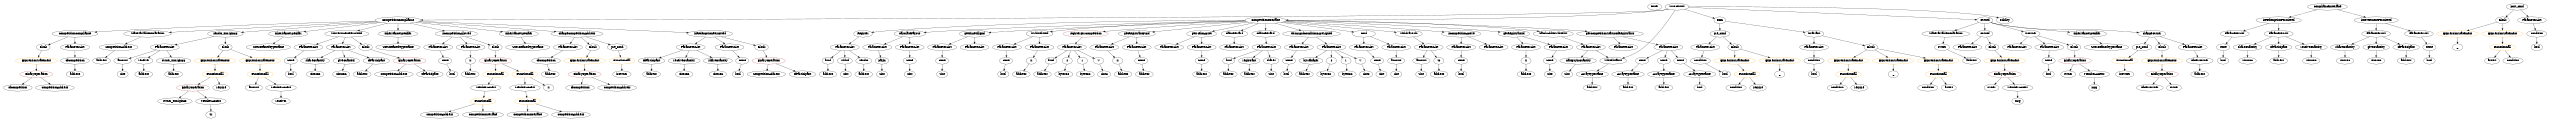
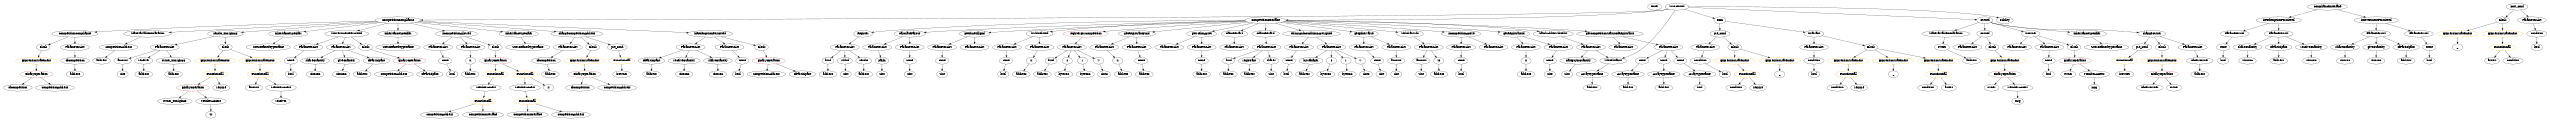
node "cond": label "cond" -> "getEtherValue"
